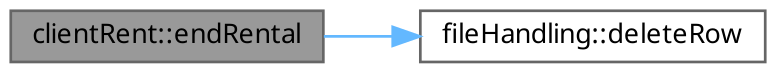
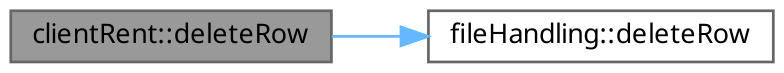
node "clientRent::endRental": label "clientRent::endRental" -> "clientRent::deleteRow"
